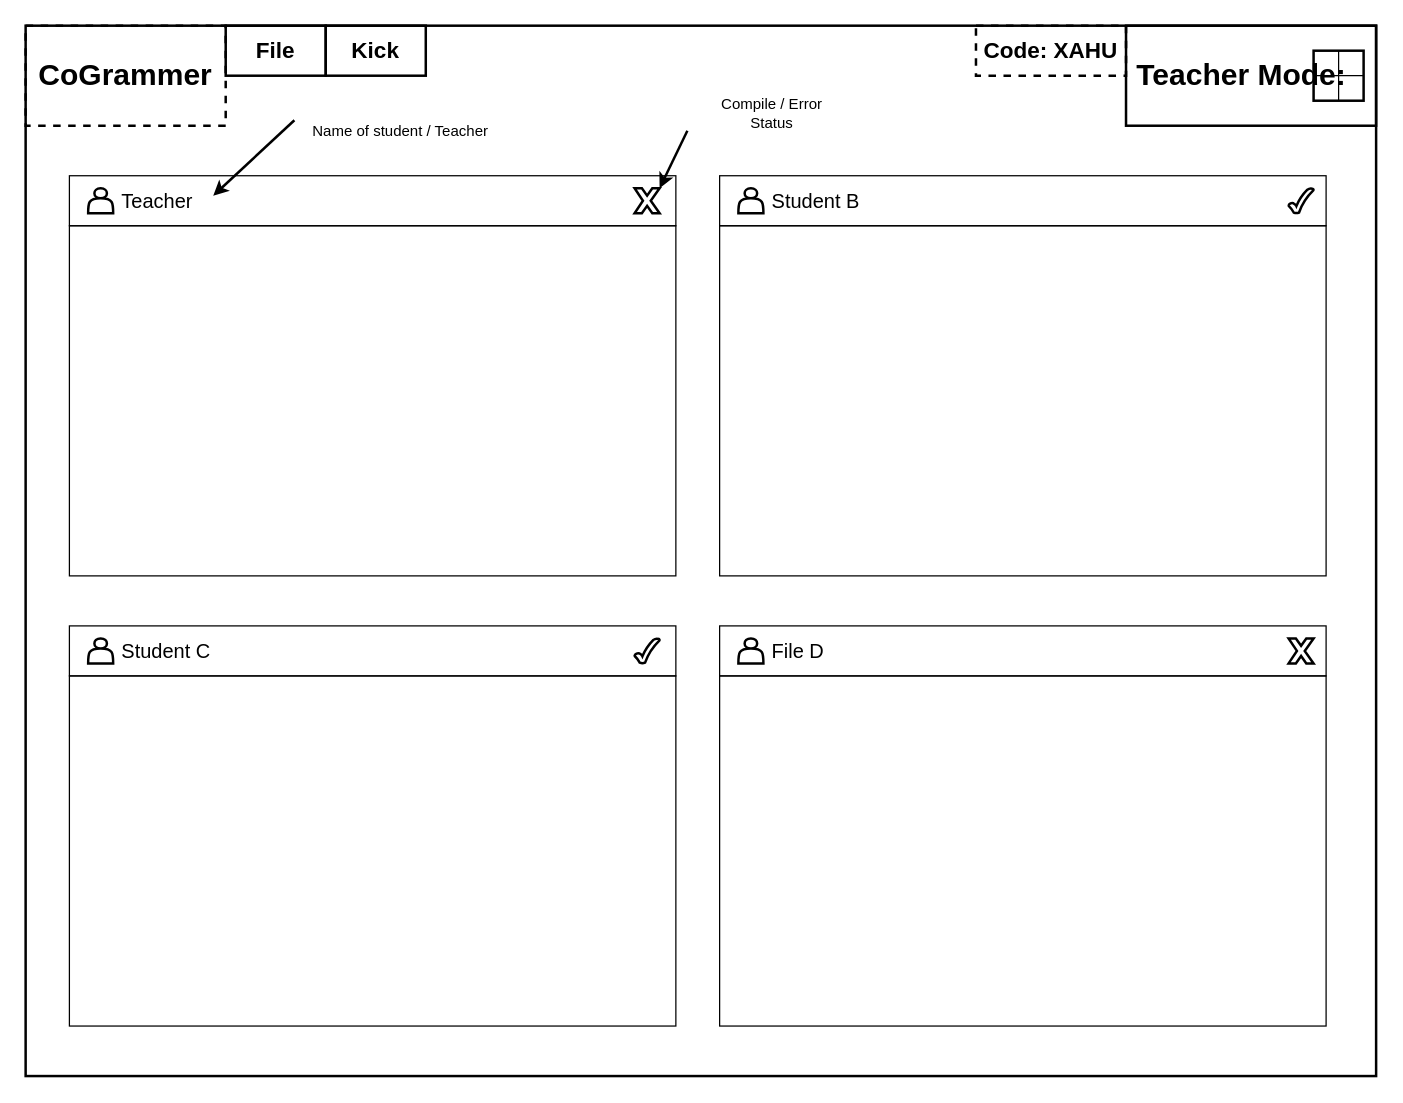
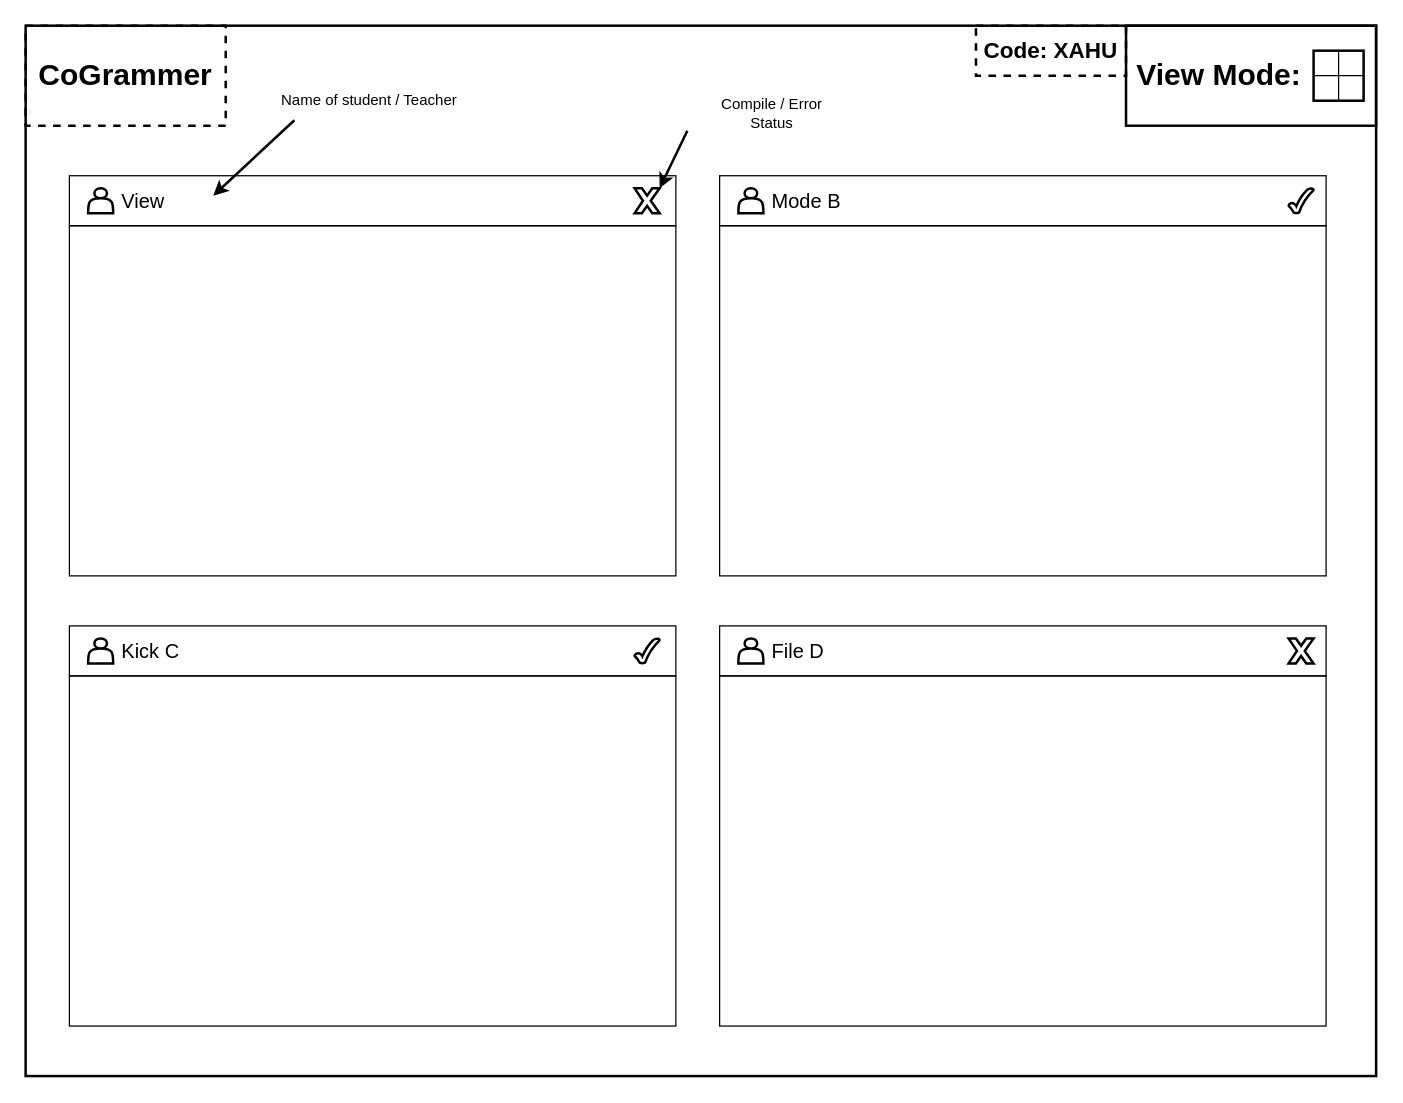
node "File": removed
node "Kick": removed
node "Teacher Mode:": label "Teacher Mode:" -> "View Mode:"
node "Name of student / Teacher": moved (401, 132) -> (369, 101)
node "Teacher": label "Teacher" -> "View"
node "Student B": label "Student B" -> "Mode B"
node "Student C": label "Student C" -> "Kick C"
